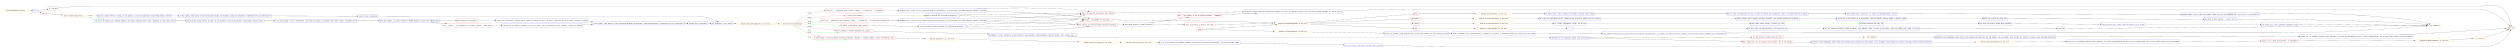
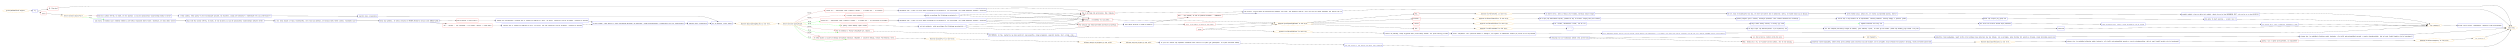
node "wszystko szacunek dla niej lol": label "wszystko szacunek dla niej lol" -> "ogółem szacunek dla niej lol"
node "muszę lecie szefie. powodzenia. będziesz tego potrzebować": added
